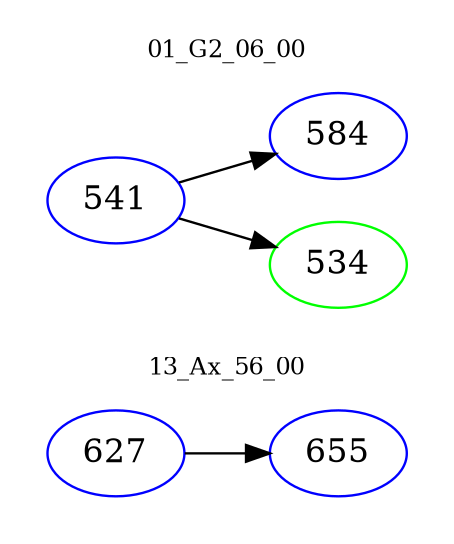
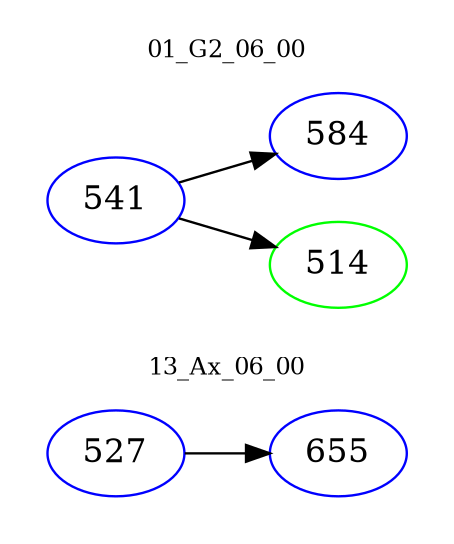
node "534": label "534" -> "514"
cluster "13_Ax_56_00": label "13_Ax_56_00" -> "13_Ax_06_00"
node "627": label "627" -> "527"
